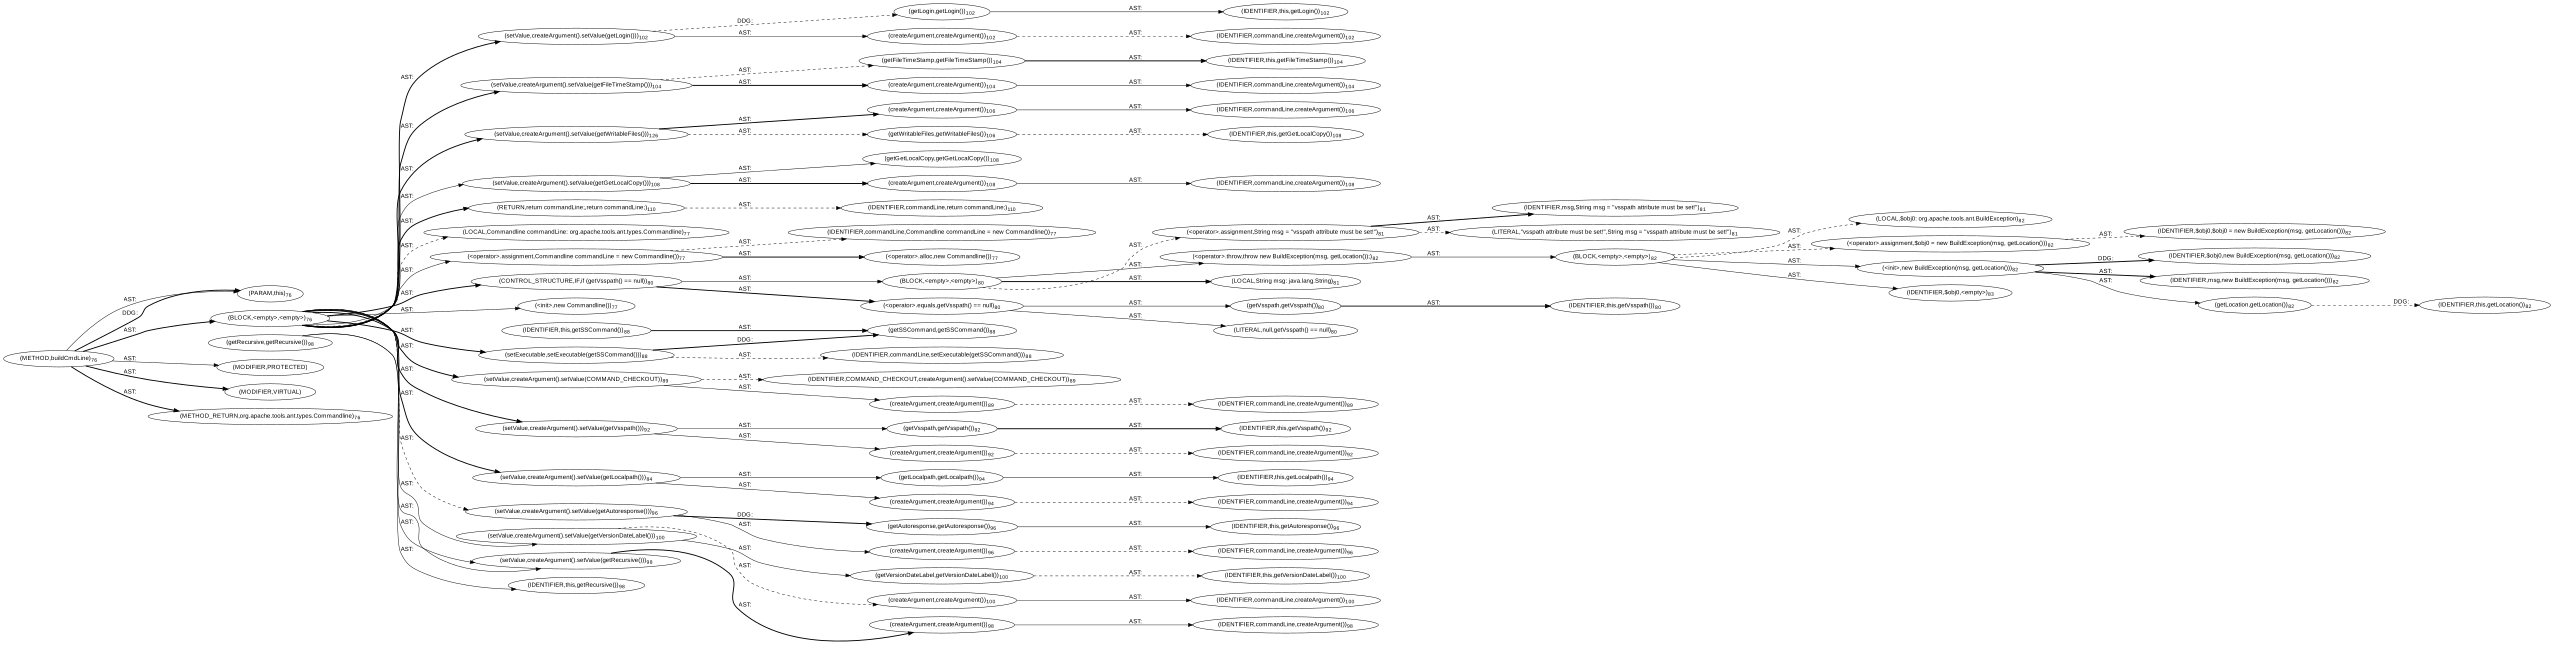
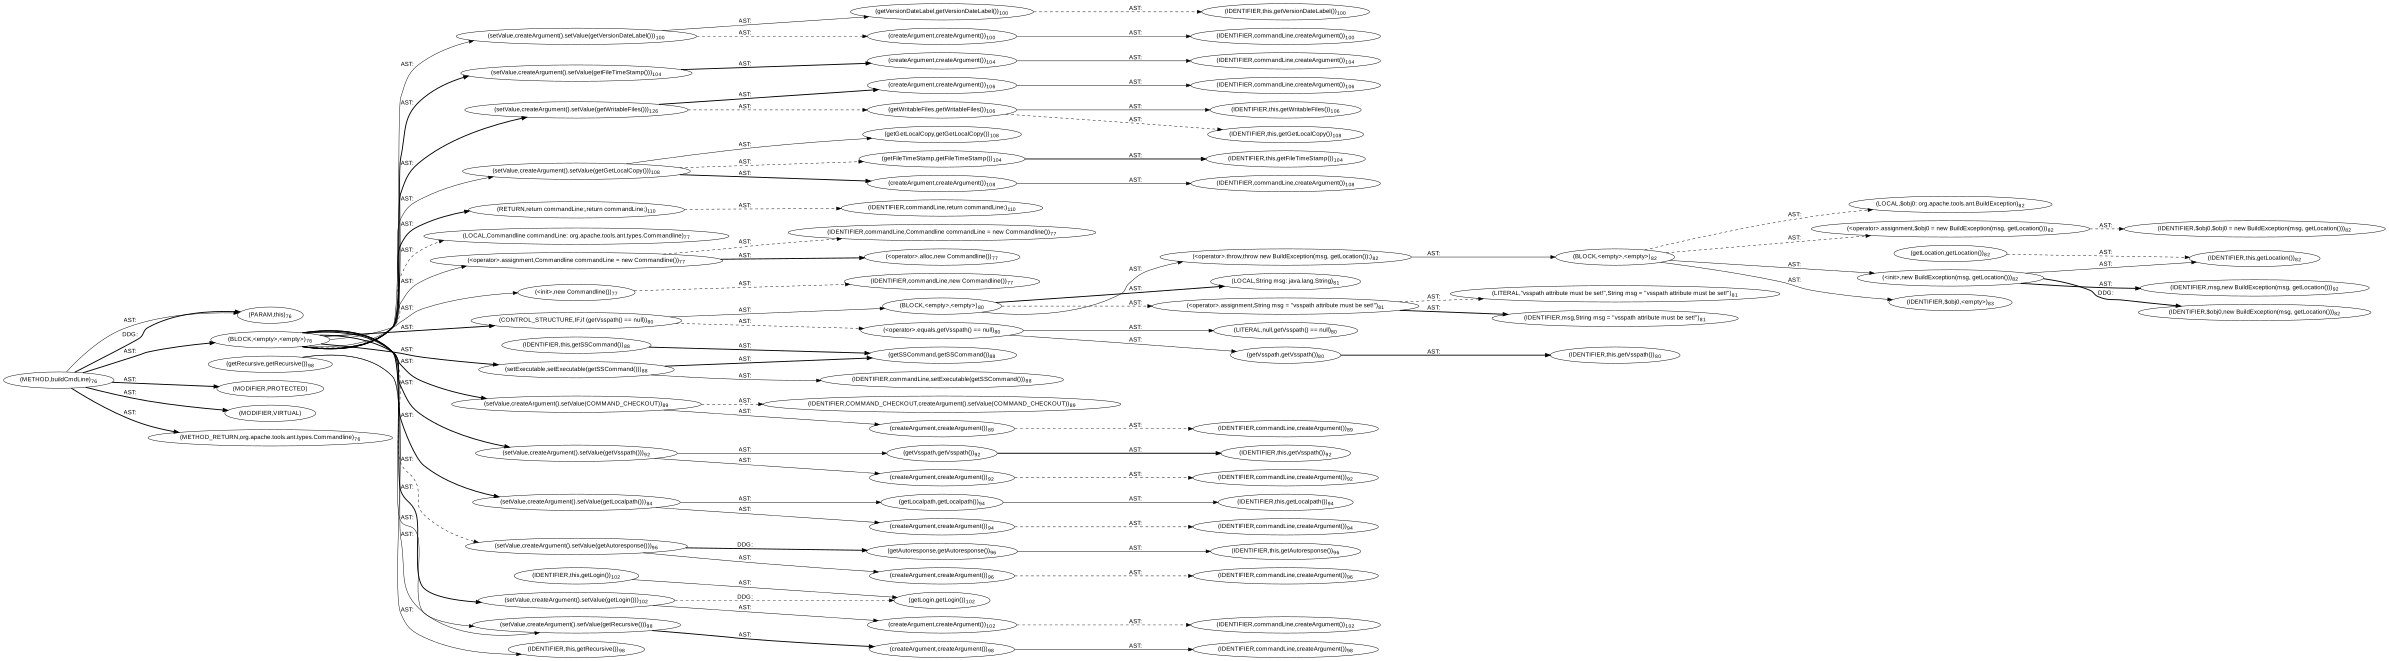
edge "(getLogin,getLogin())" -> "(IDENTIFIER,this,getLogin())": reversed
edge "(setValue,createArgument().setValue(getFileTimeStamp()))" -> "(getFileTimeStamp,getFileTimeStamp())": now "(setValue,createArgument().setValue(getGetLocalCopy()))" -> "(getFileTimeStamp,getFileTimeStamp())"
node "(IDENTIFIER,this,getWritableFiles())": added
node "(IDENTIFIER,msg,new BuildException(msg, getLocation()))": text "82" -> "92"
node "(IDENTIFIER,commandLine,new Commandline())": added
edge "(<init>,new BuildException(msg, getLocation()))" -> "(getLocation,getLocation())": now "(<init>,new BuildException(msg, getLocation()))" -> "(IDENTIFIER,this,getLocation())"
edge "(CONTROL_STRUCTURE,IF,if (getVsspath() == null))" -> "(<operator>.equals,getVsspath() == null)": style bold -> dashed
edge "(getLocation,getLocation())" -> "(IDENTIFIER,this,getLocation())": label "DDG: " -> "AST: "
edge "(setExecutable,setExecutable(getSSCommand()))" -> "(getSSCommand,getSSCommand())": label "DDG: " -> "AST: "
edge "(setExecutable,setExecutable(getSSCommand()))" -> "(IDENTIFIER,commandLine,setExecutable(getSSCommand()))": style dashed -> solid
edge "(METHOD,buildCmdLine)" -> "(MODIFIER,PROTECTED)": style solid -> bold
